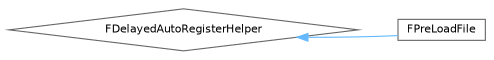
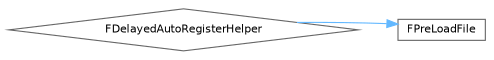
edge "FPreLoadFile" -> "FDelayedAutoRegisterHelper": reversed
